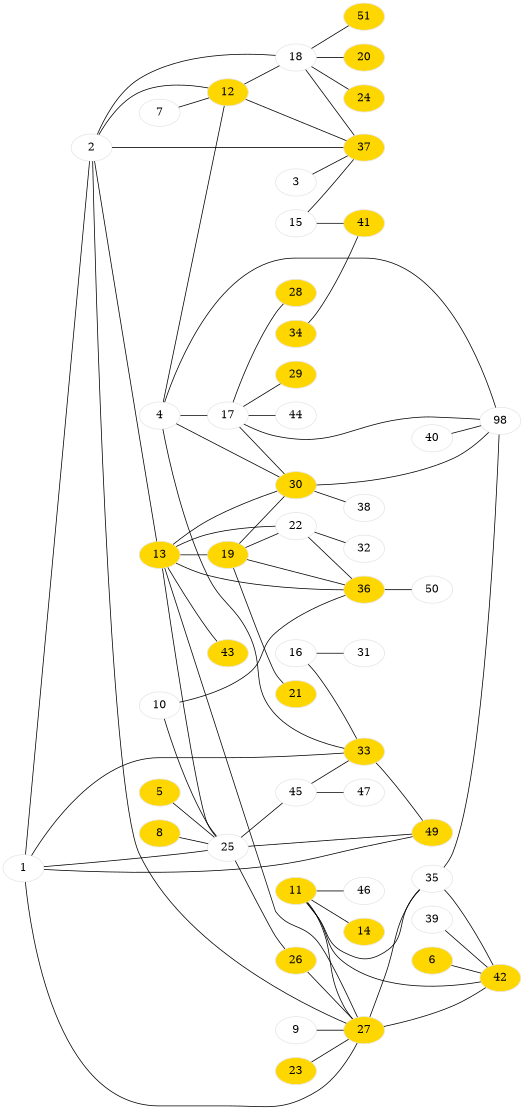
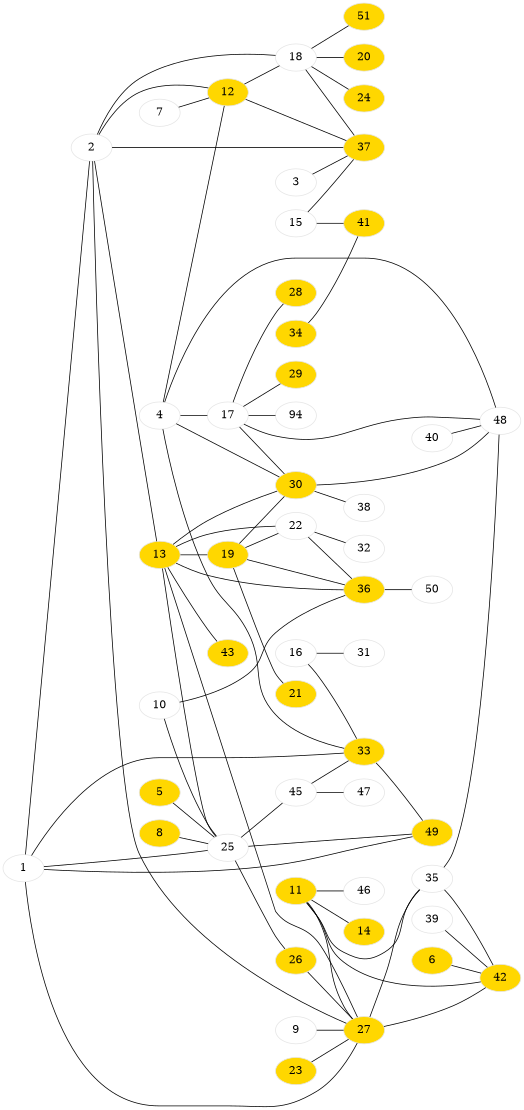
node "44": label "44" -> "94"
node "98": label "98" -> "48"
